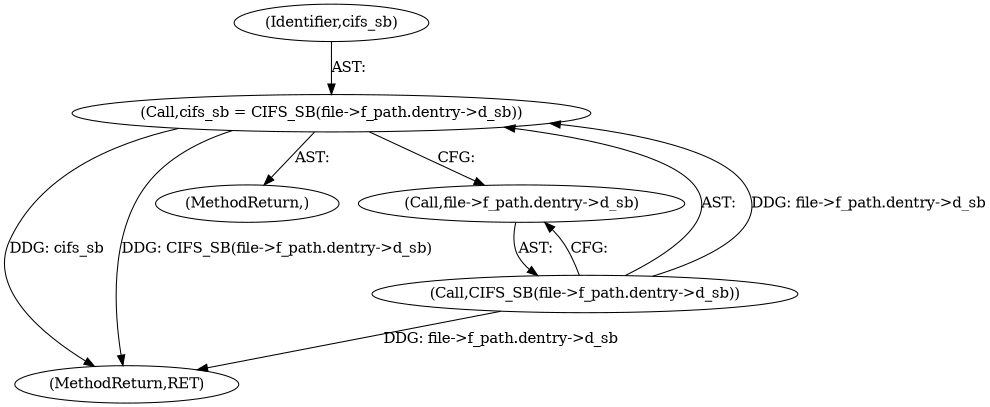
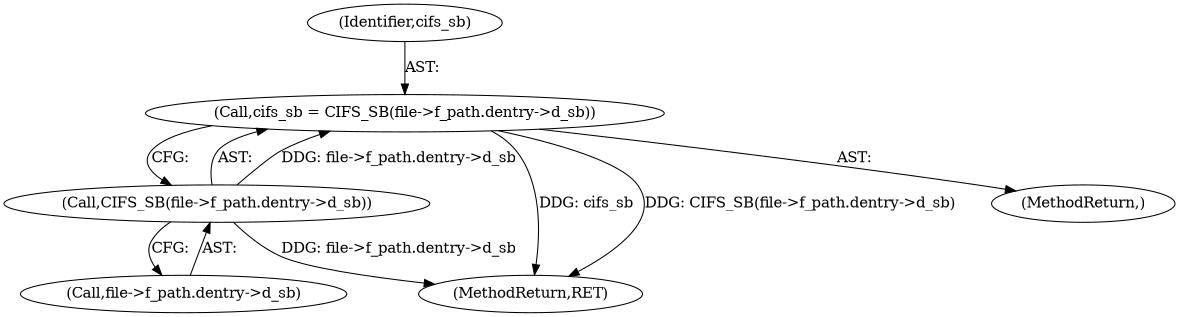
edge "(Call,cifs_sb = CIFS_SB(file->f_path.dentry->d_sb))" -> "(Call,file->f_path.dentry->d_sb)": now "(Call,cifs_sb = CIFS_SB(file->f_path.dentry->d_sb))" -> "(Call,CIFS_SB(file->f_path.dentry->d_sb))"
